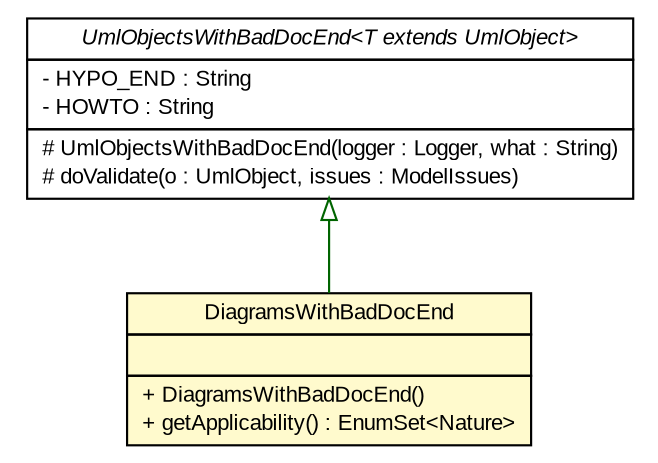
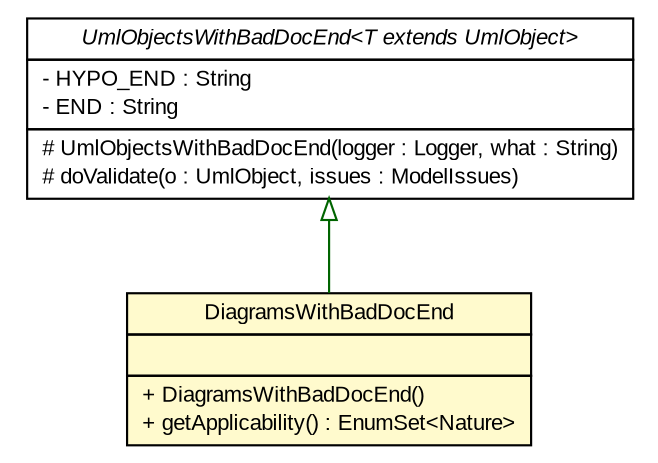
node "UmlObjectsWithBadDocEnd<T extends UmlObject>": text "- HOWTO : String" -> "- END : String"
